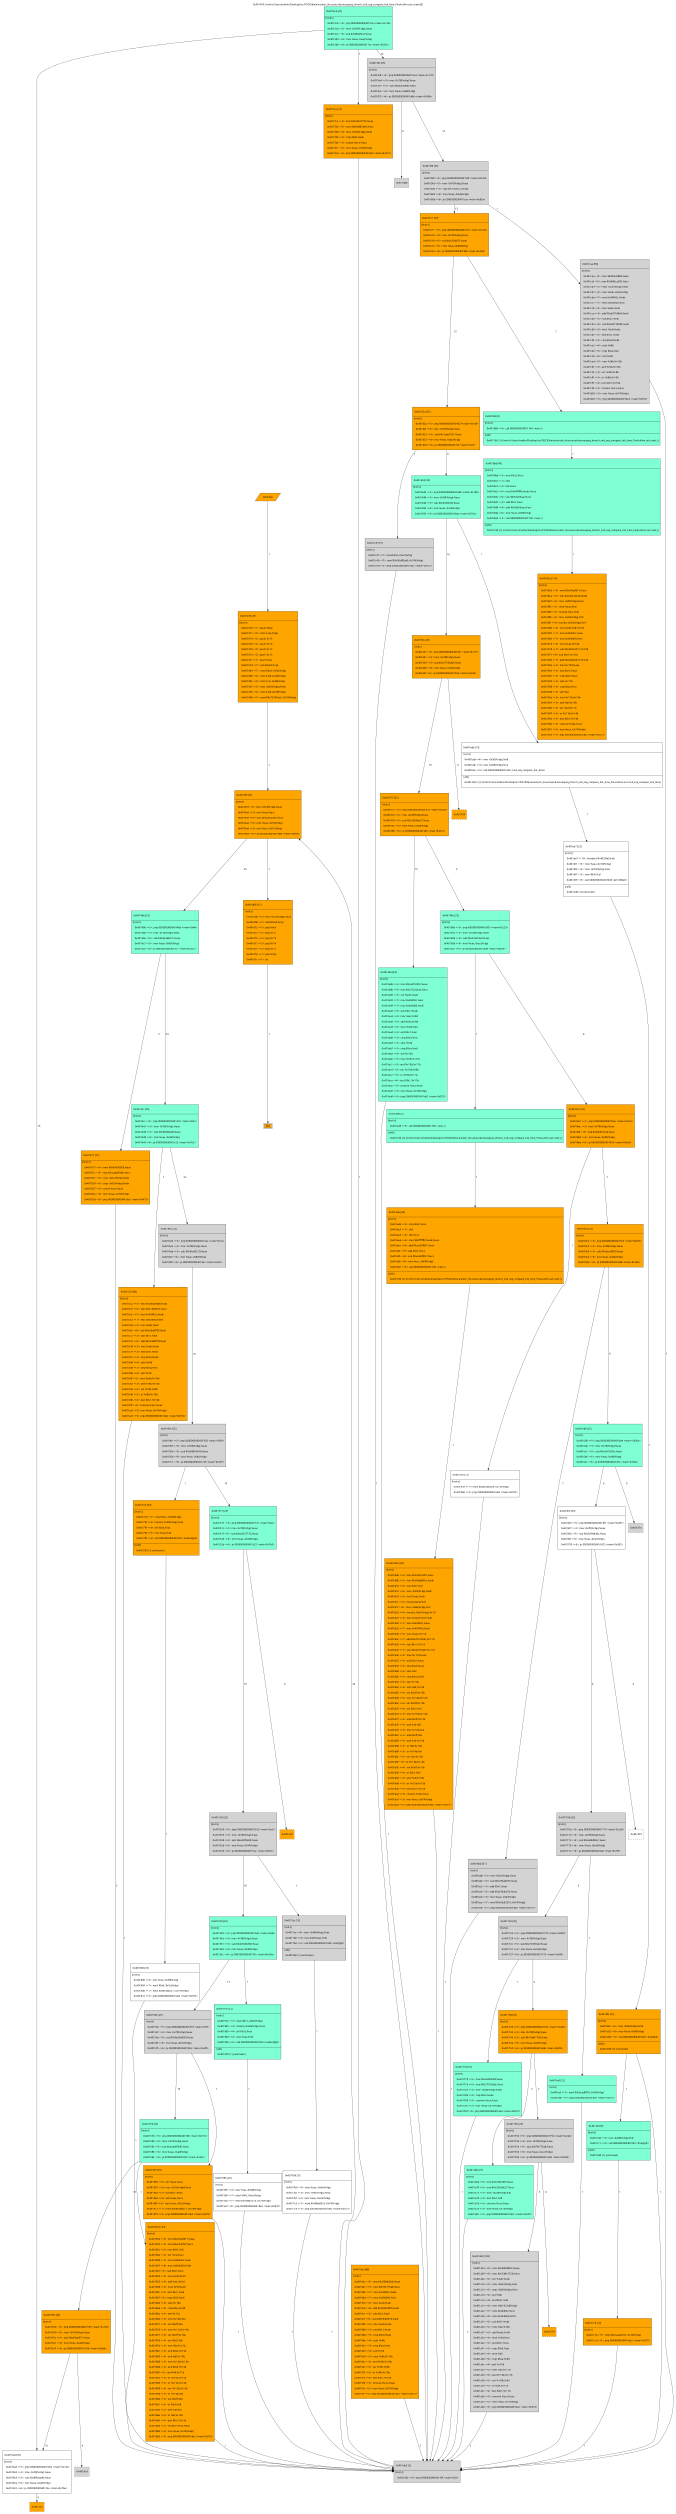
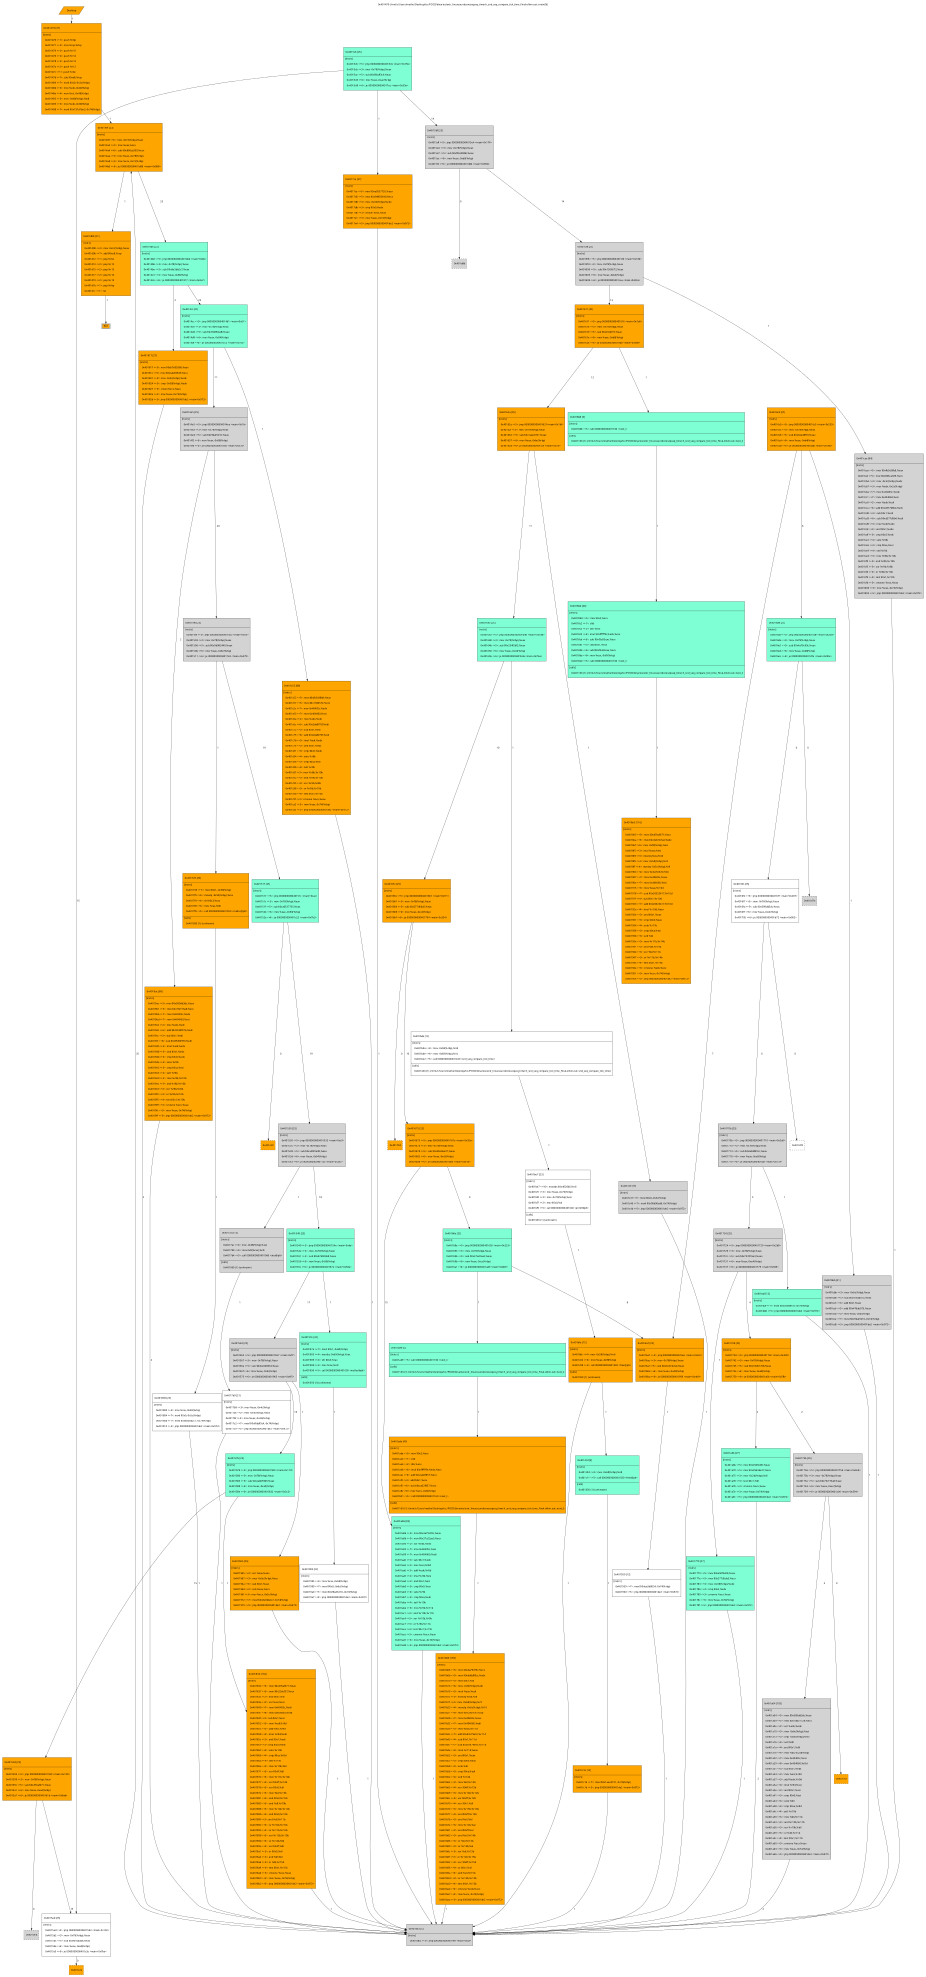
edge "0x4014e5 [25]" -> "0x4019ac [88]": added, label "2"
edge "0x4016a7 [25]" -> "0x4016c0 [25]": reversed
